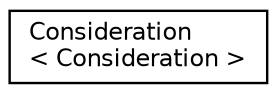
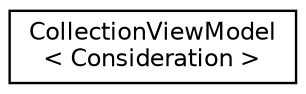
node "Consideration < Consideration >": label "Consideration < Consideration >" -> "CollectionViewModel < Consideration >"
